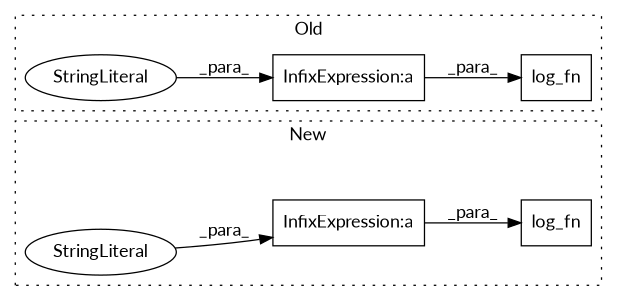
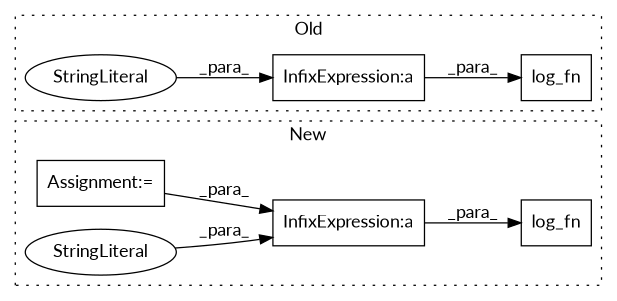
node "Assignment:=": added
